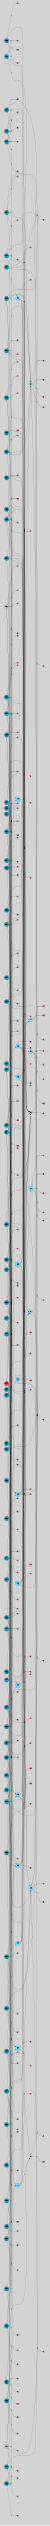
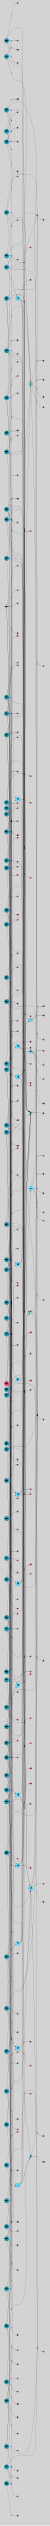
node "T391": removed
node "T482": fillcolor #cccccc -> #1199bb
